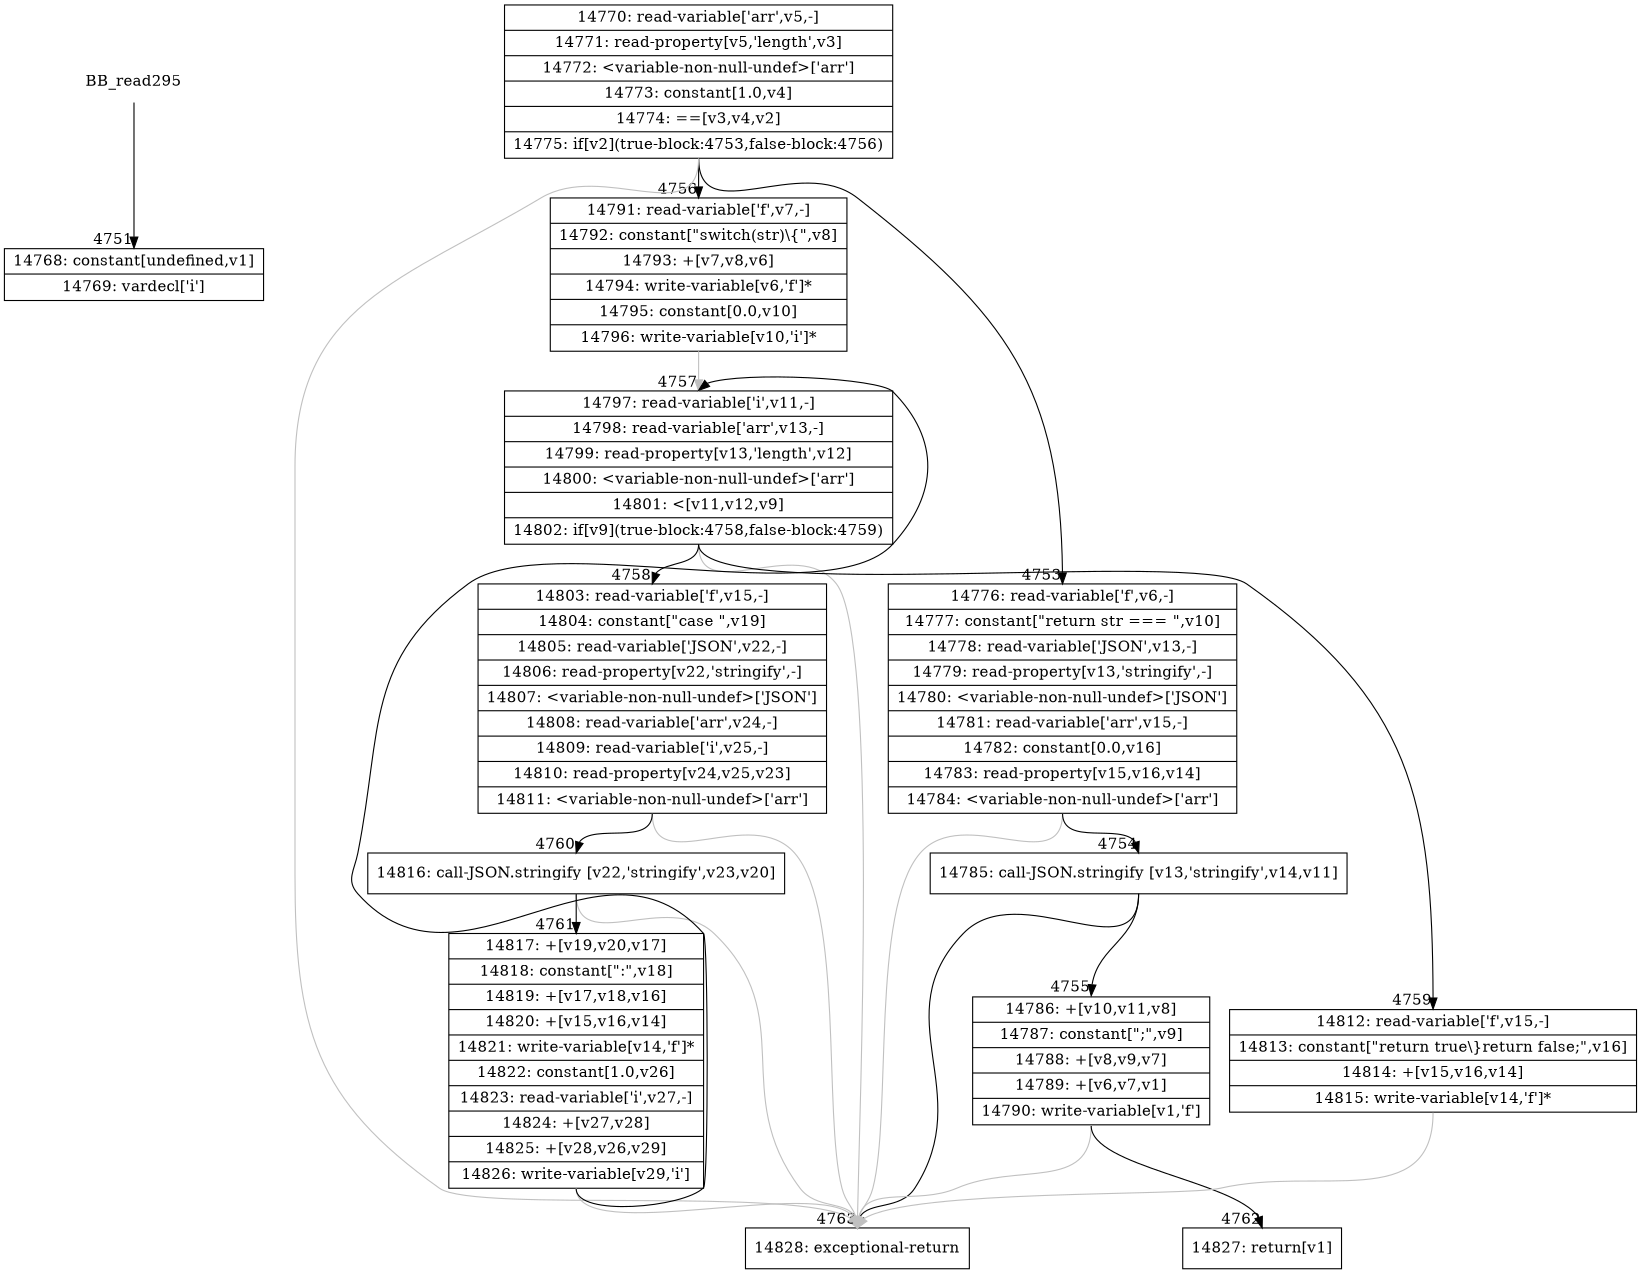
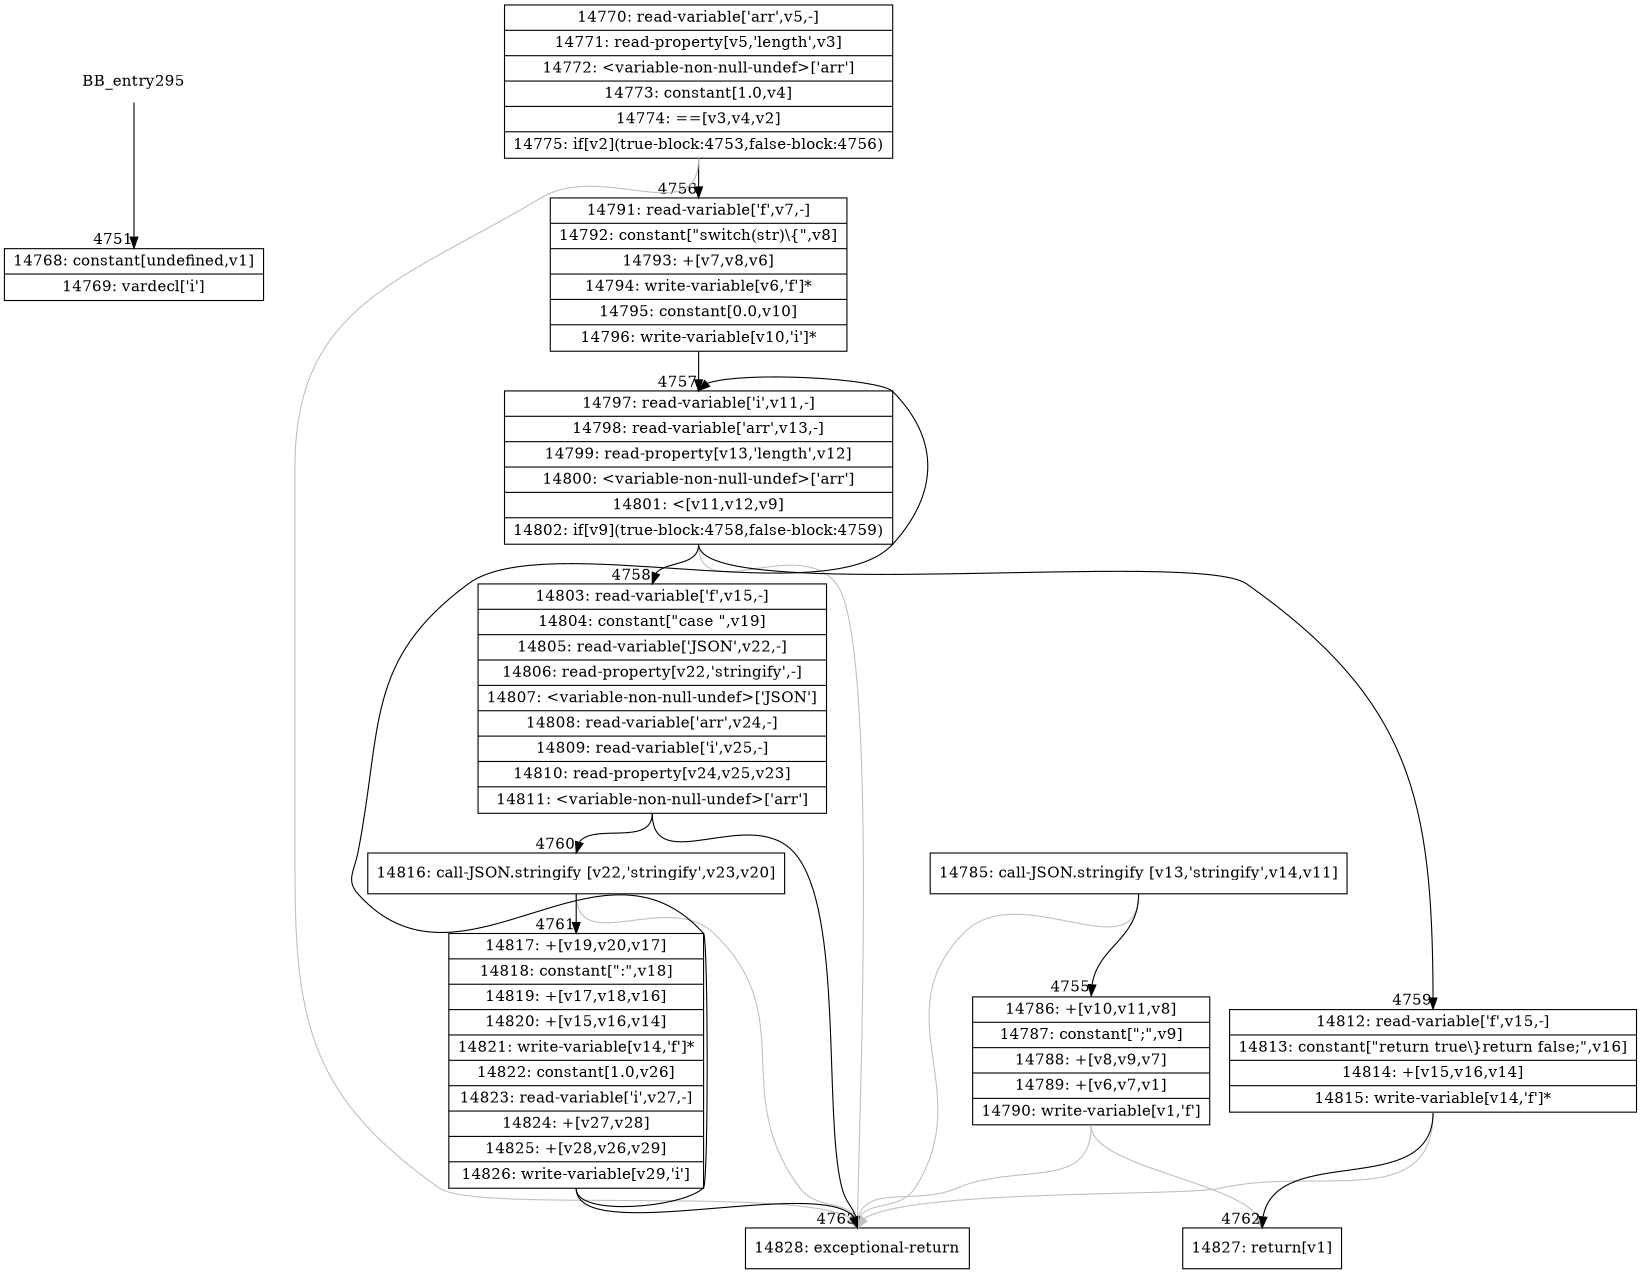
node "BB_read295": label "BB_read295" -> "BB_entry295"
edge "14791: read-variable['f',v7,-]" -> "14797: read-variable['i',v11,-]": color gray -> black
node "14776: read-variable['f',v6,-]": removed
edge "14803: read-variable['f',v15,-]" -> "14828: exceptional-return": color gray -> black
edge "14785: call-JSON.stringify [v13,'stringify',v14,v11]" -> "14828: exceptional-return": color black -> gray
edge "14812: read-variable['f',v15,-]" -> "14827: return[v1]": added
edge "14786: +[v10,v11,v8]" -> "14827: return[v1]": color black -> gray
edge "14817: +[v19,v20,v17]" -> "14828: exceptional-return": color gray -> black
